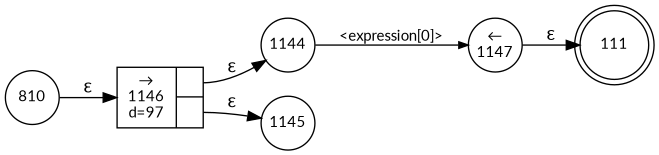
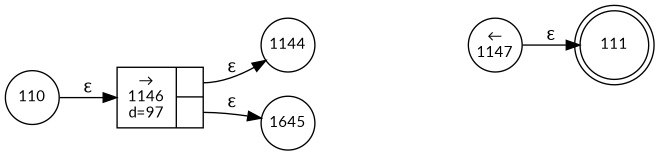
edge "1144" -> "← 1147": removed, label "<expression[0]>"
node "810": label "810" -> "110"
node "1145": label "1145" -> "1645"
